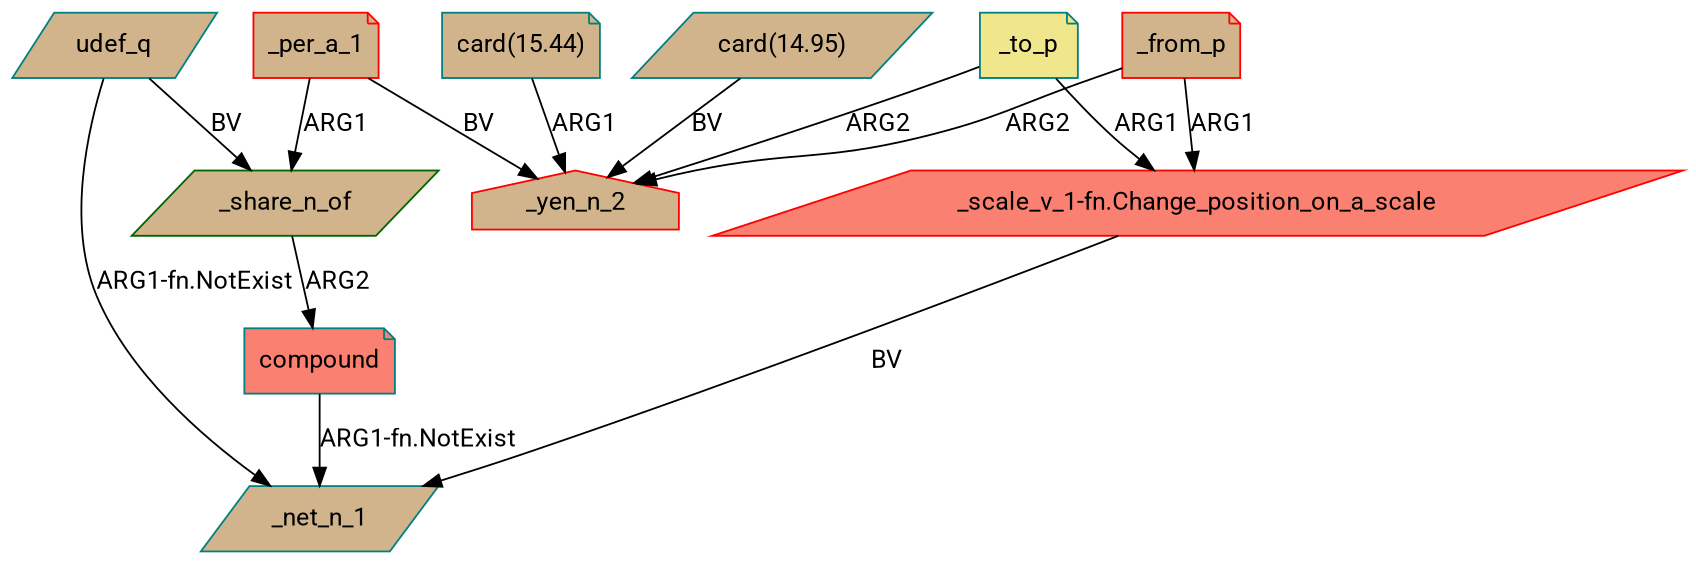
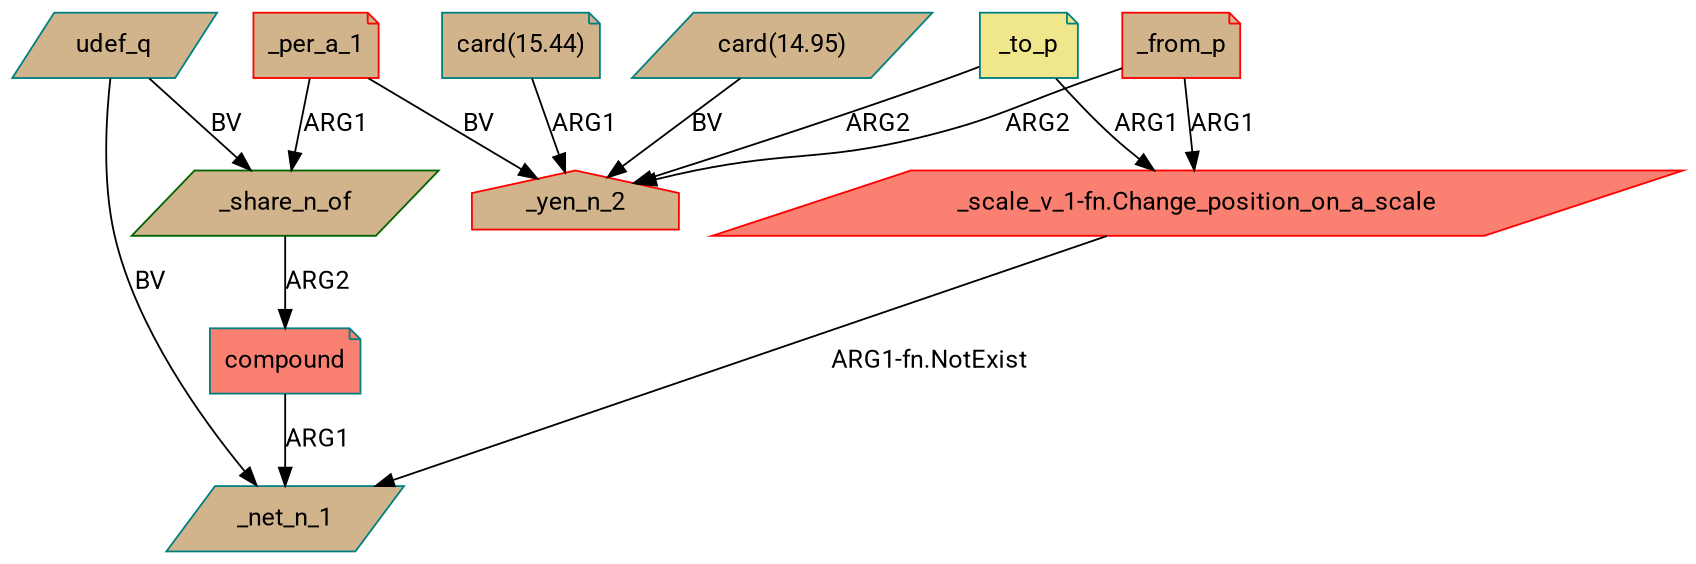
edge "udef_q" -> "_net_n_1": label "ARG1-fn.NotExist" -> "BV"
edge "_scale_v_1-fn.Change_position_on_a_scale" -> "_net_n_1": label "BV" -> "ARG1-fn.NotExist"
edge "compound" -> "_net_n_1": label "ARG1-fn.NotExist" -> "ARG1"
